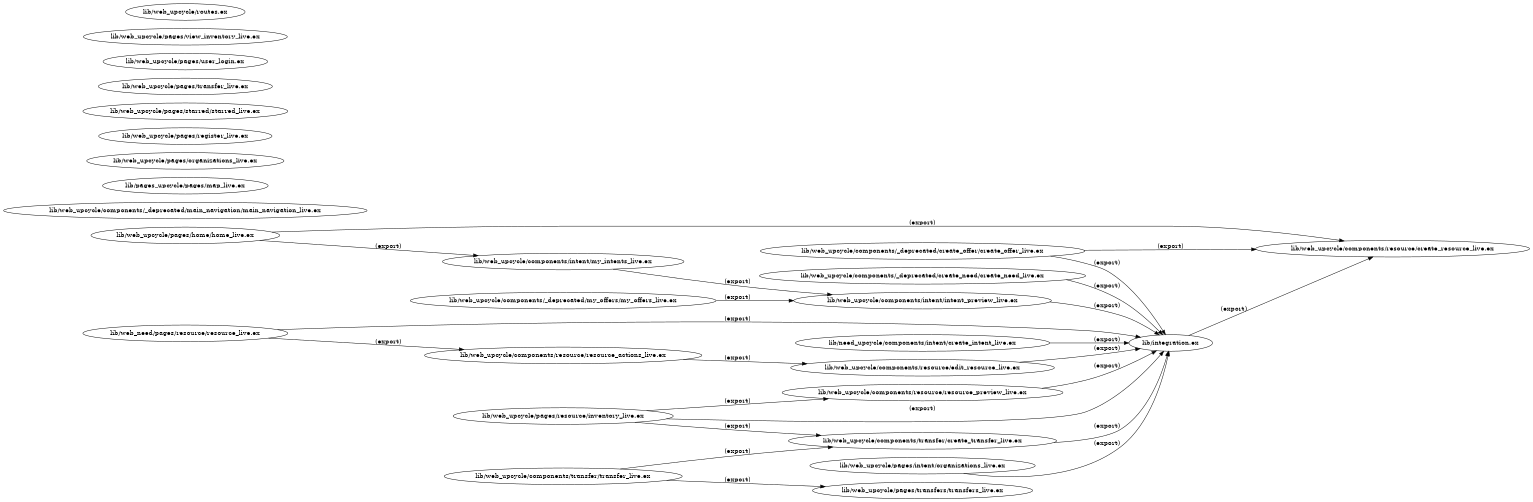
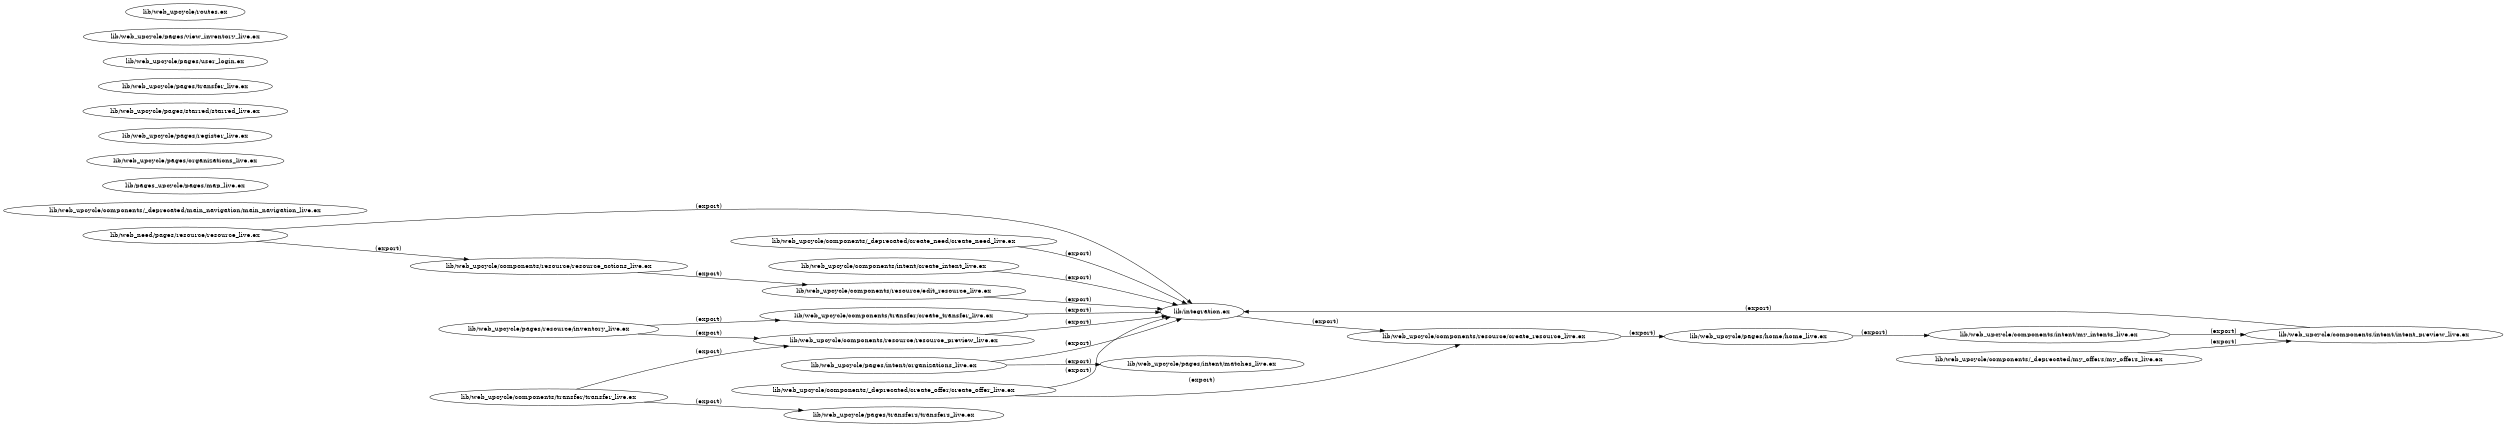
edge "lib/web_upcycle/pages/home/home_live.ex" -> "lib/web_upcycle/components/resource/create_resource_live.ex": reversed
node "lib/need_upcycle/components/intent/create_intent_live.ex": label "lib/need_upcycle/components/intent/create_intent_live.ex" -> "lib/web_upcycle/components/intent/create_intent_live.ex"
node "lib/web_upcycle/pages/intent/matches_live.ex": added
edge "lib/web_upcycle/pages/resource/inventory_live.ex" -> "lib/integration.ex": removed, label "(export)"
edge "lib/web_upcycle/components/transfer/transfer_live.ex" -> "lib/web_upcycle/components/transfer/create_transfer_live.ex": now "lib/web_upcycle/components/transfer/transfer_live.ex" -> "lib/web_upcycle/components/resource/resource_preview_live.ex"
